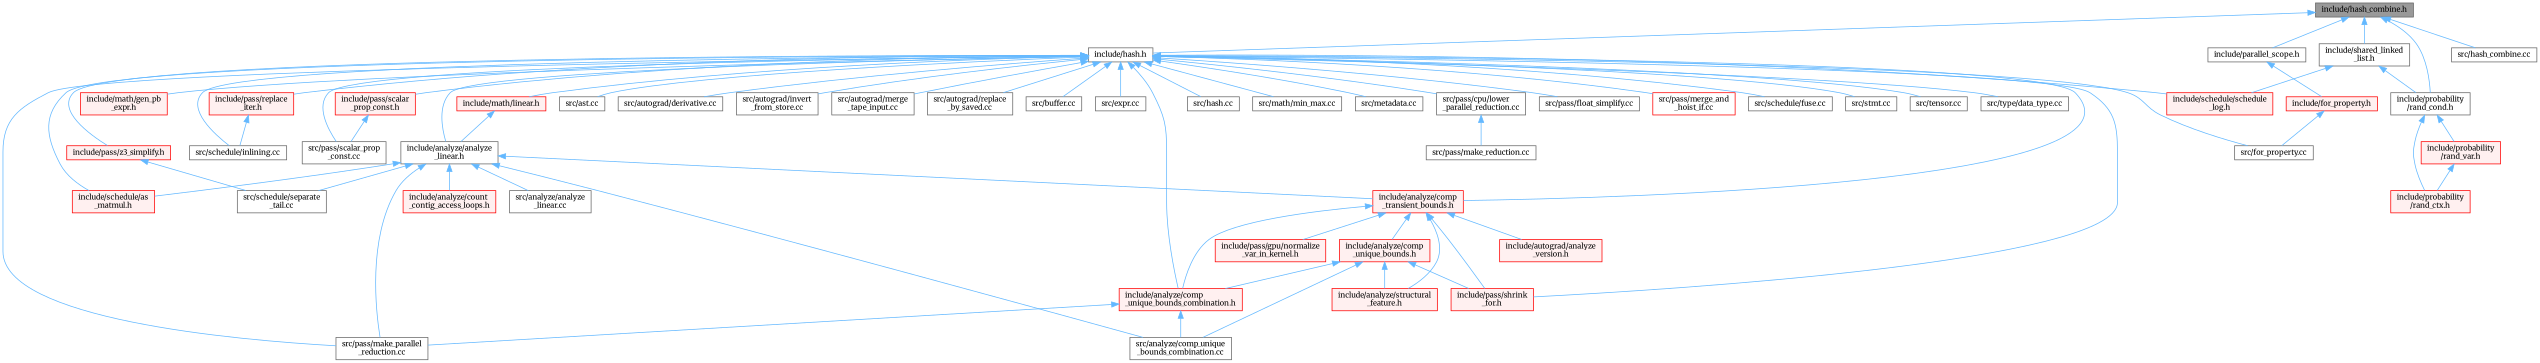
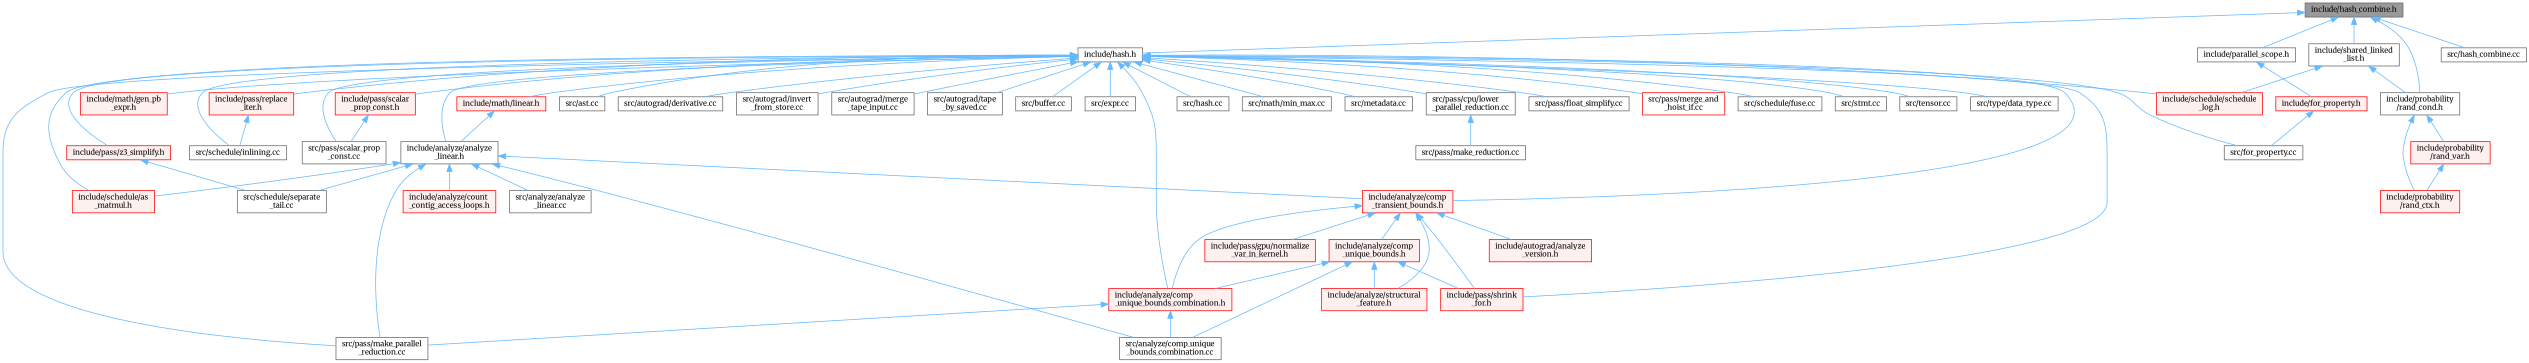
node "src/autograd/replace _by_saved.cc": label "src/autograd/replace _by_saved.cc" -> "src/autograd/tape _by_saved.cc"
